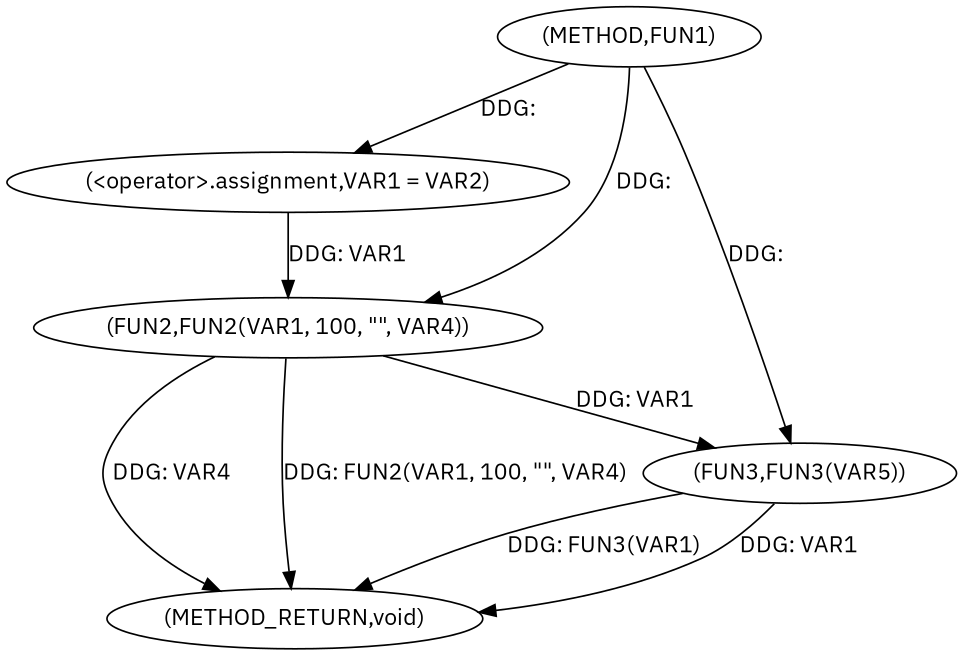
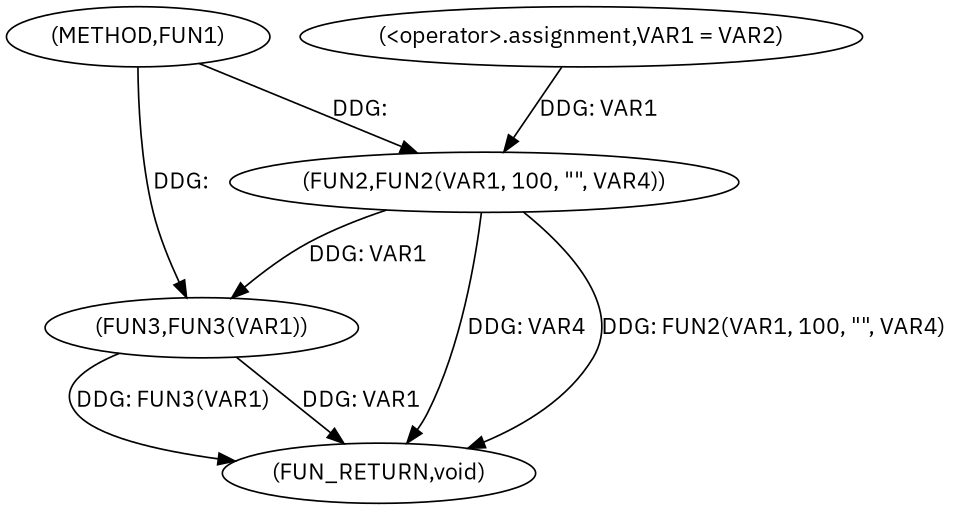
edge "(METHOD,FUN1)" -> "(<operator>.assignment,VAR1 = VAR2)": removed, label "DDG:"
node "(FUN3,FUN3(VAR5))": label "(FUN3,FUN3(VAR5))" -> "(FUN3,FUN3(VAR1))"
node "(METHOD_RETURN,void)": label "(METHOD_RETURN,void)" -> "(FUN_RETURN,void)"
